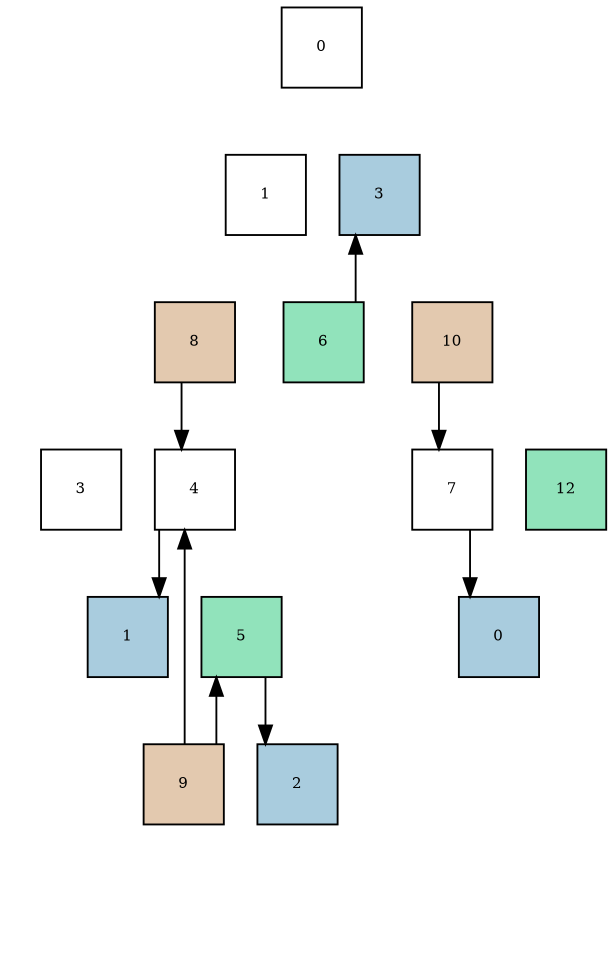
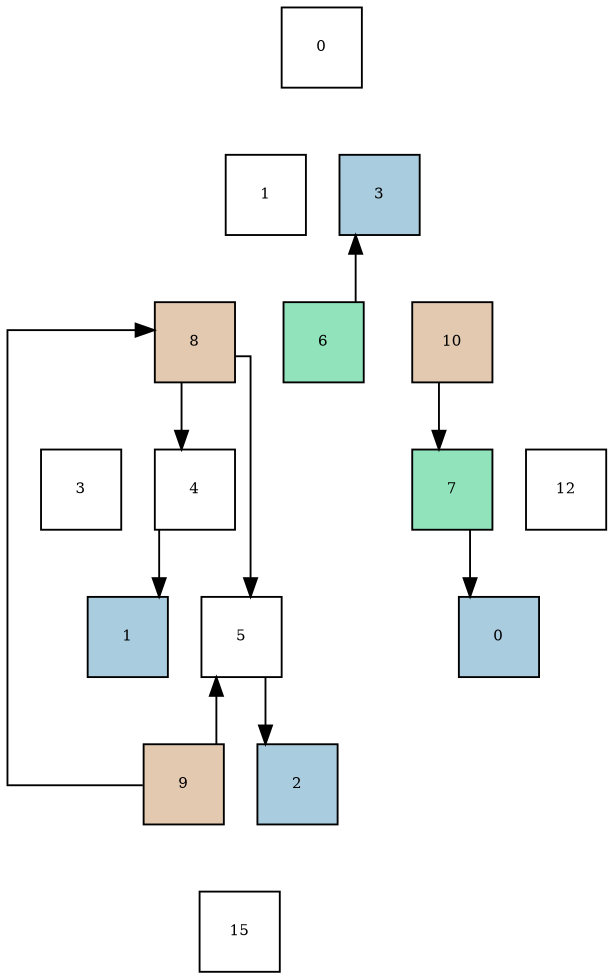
edge "8" -> "5": added
node "7": fillcolor #ffffff -> #91e3bb
node "12": fillcolor #91e3bb -> #ffffff
node "5": fillcolor #91e3bb -> #ffffff
edge "9" -> "4": now "9" -> "8"
node "15": added
